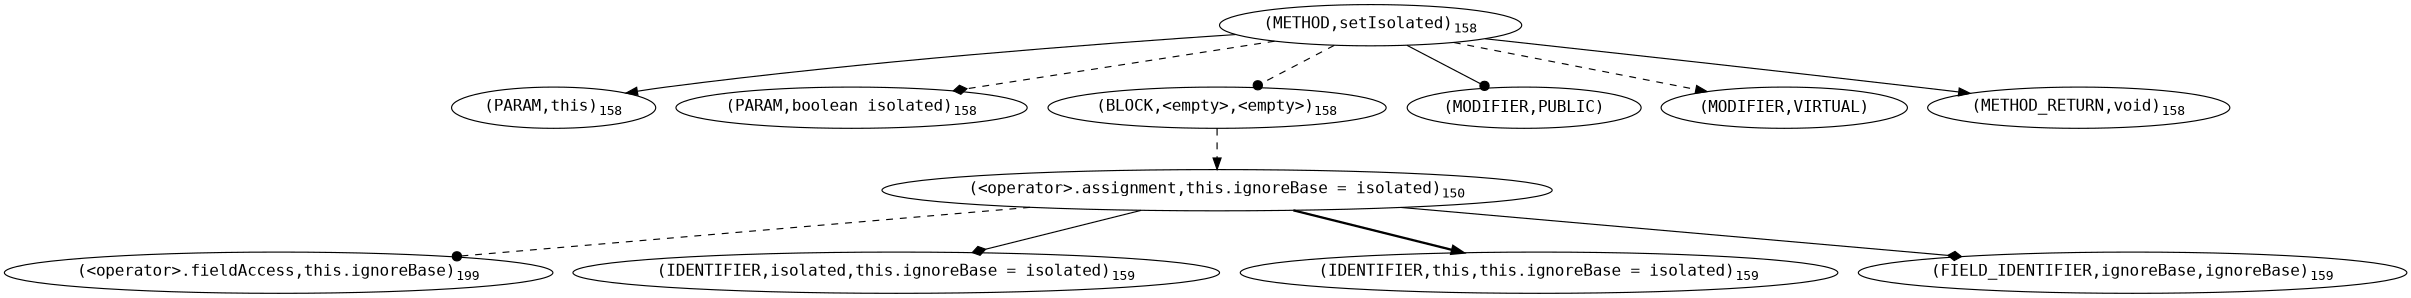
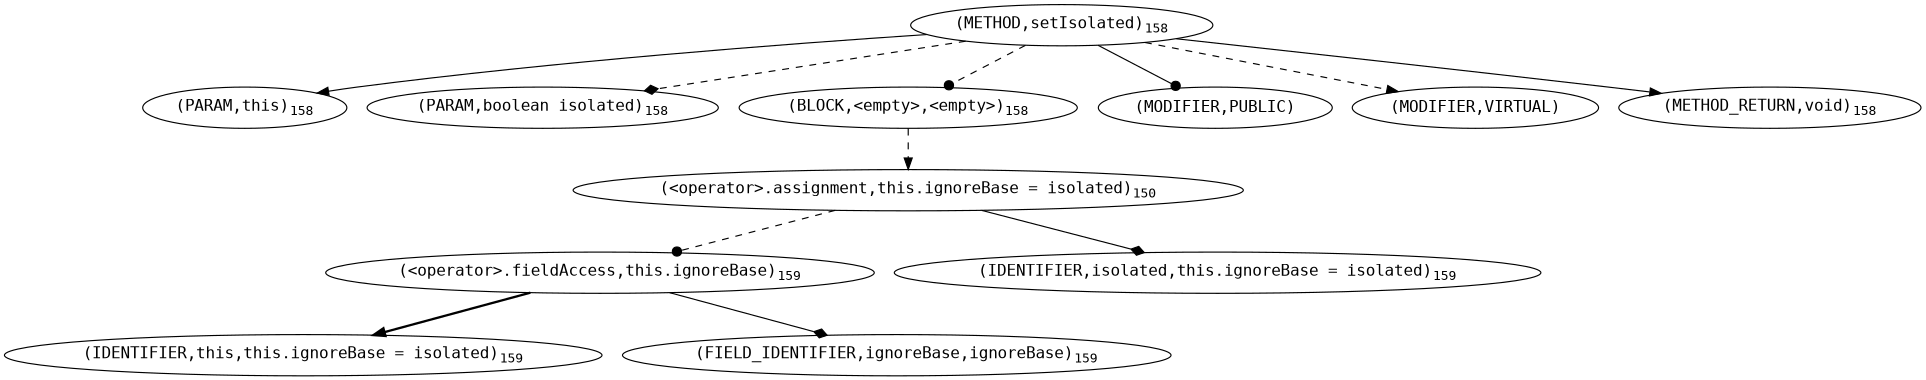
edge "(<operator>.assignment,this.ignoreBase = isolated)" -> "(IDENTIFIER,this,this.ignoreBase = isolated)": now "(<operator>.fieldAccess,this.ignoreBase)" -> "(IDENTIFIER,this,this.ignoreBase = isolated)"
edge "(<operator>.assignment,this.ignoreBase = isolated)" -> "(FIELD_IDENTIFIER,ignoreBase,ignoreBase)": now "(<operator>.fieldAccess,this.ignoreBase)" -> "(FIELD_IDENTIFIER,ignoreBase,ignoreBase)"
node "(<operator>.fieldAccess,this.ignoreBase)": text "199" -> "159"
